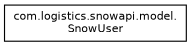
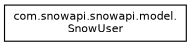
node "com.logistics.snowapi.model. SnowUser": label "com.logistics.snowapi.model. SnowUser" -> "com.snowapi.snowapi.model. SnowUser"
